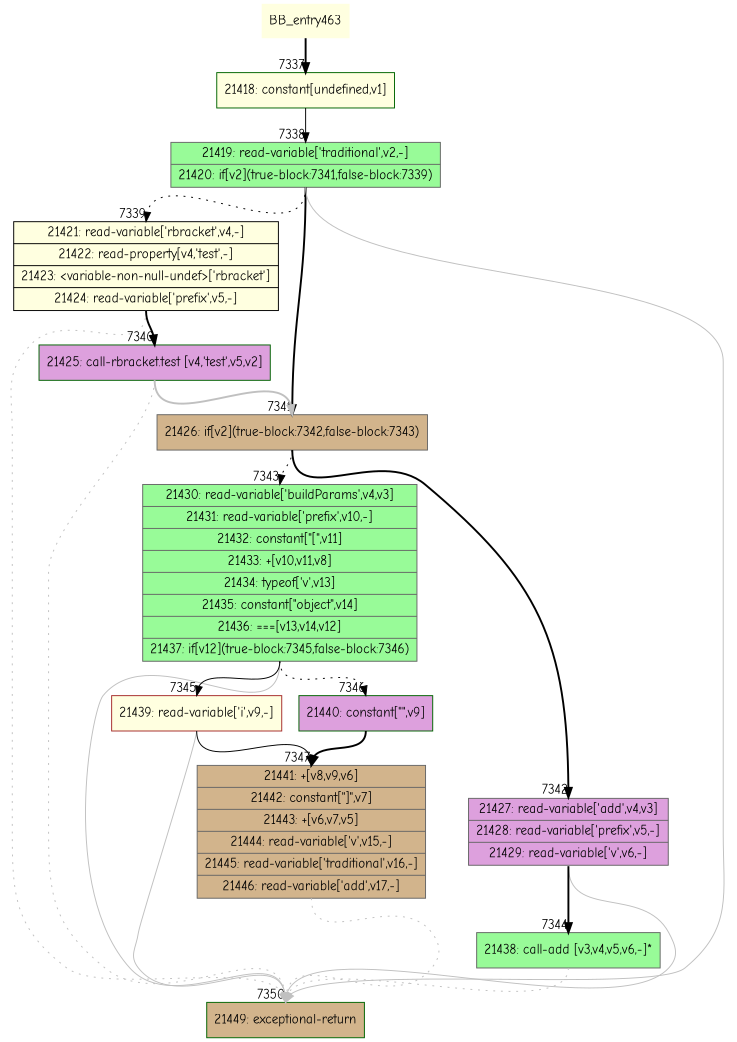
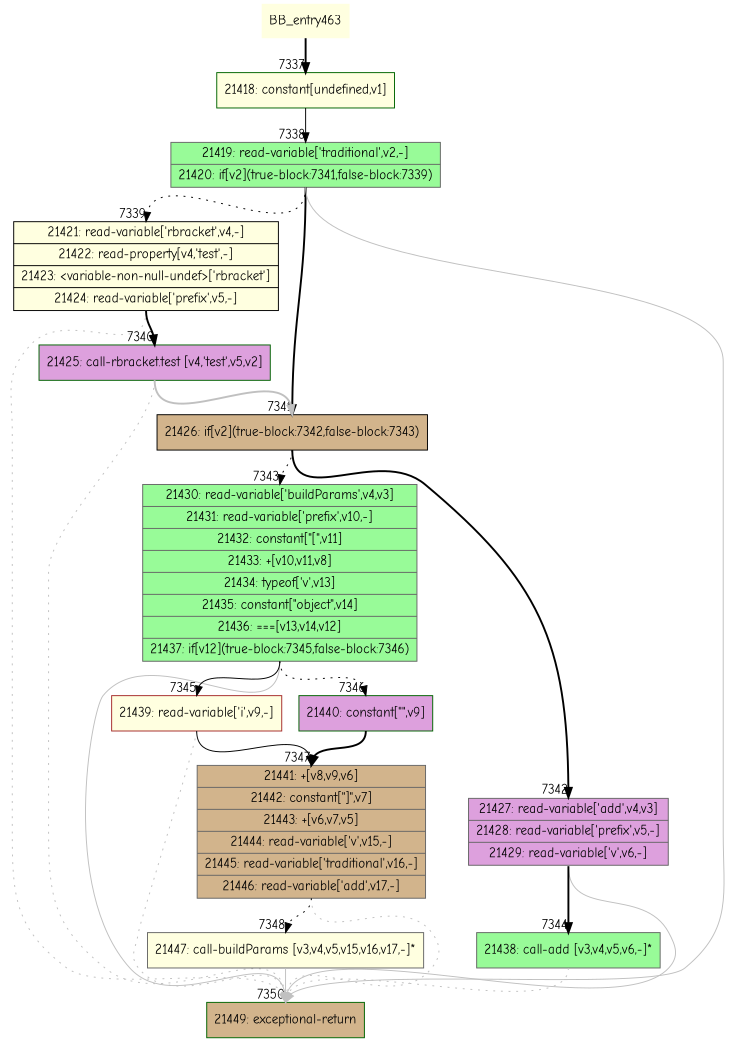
node "21426: if[v2](true-block:7342,false-block:7343)": color gray40 -> black
edge "21439: read-variable['i',v9,-]" -> "21449: exceptional-return": style solid -> dotted
node "21447: call-buildParams [v3,v4,v5,v15,v16,v17,-]*": added
